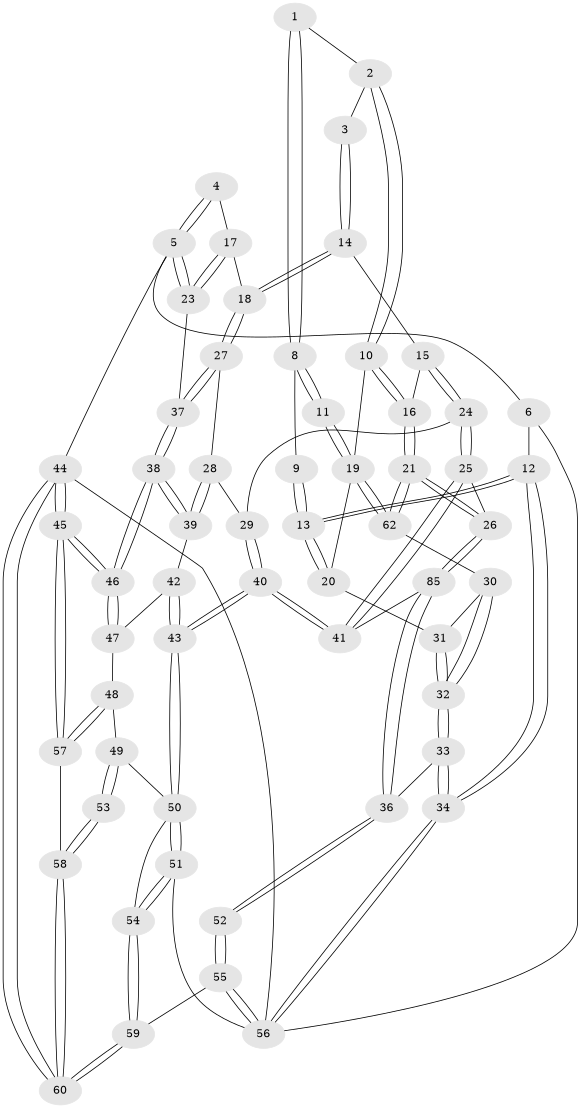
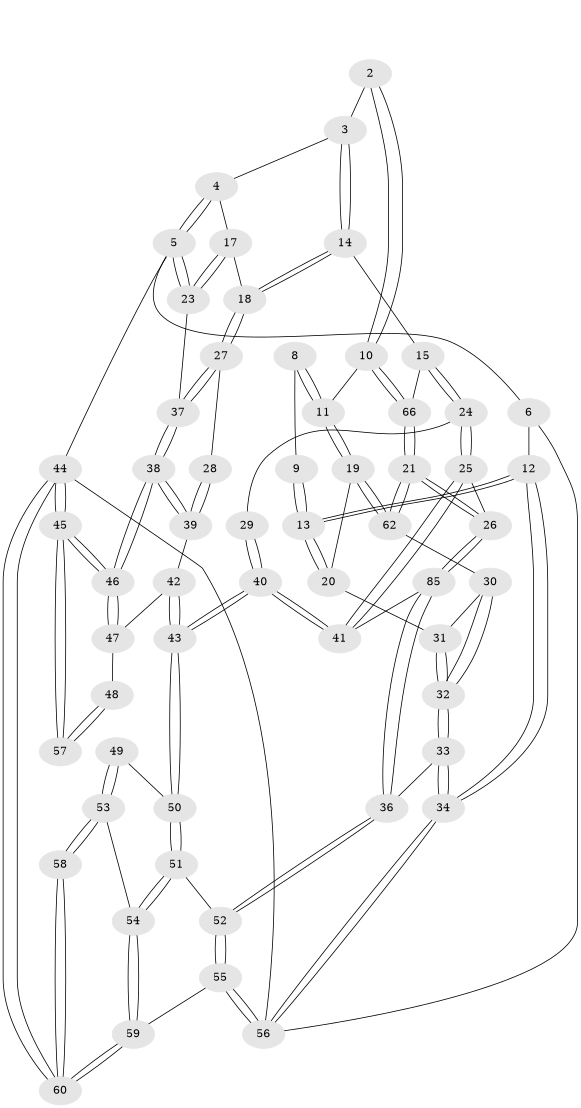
node "1": removed
edge "3" -- "4": added
edge "10" -- "19": now "10" -- "11"
node "16": label "16" -> "66"
edge "28" -- "29": removed
edge "48" -- "49": removed
edge "57" -- "58": removed
edge "50" -- "54": now "53" -- "54"
edge "51" -- "56": now "51" -- "52"
